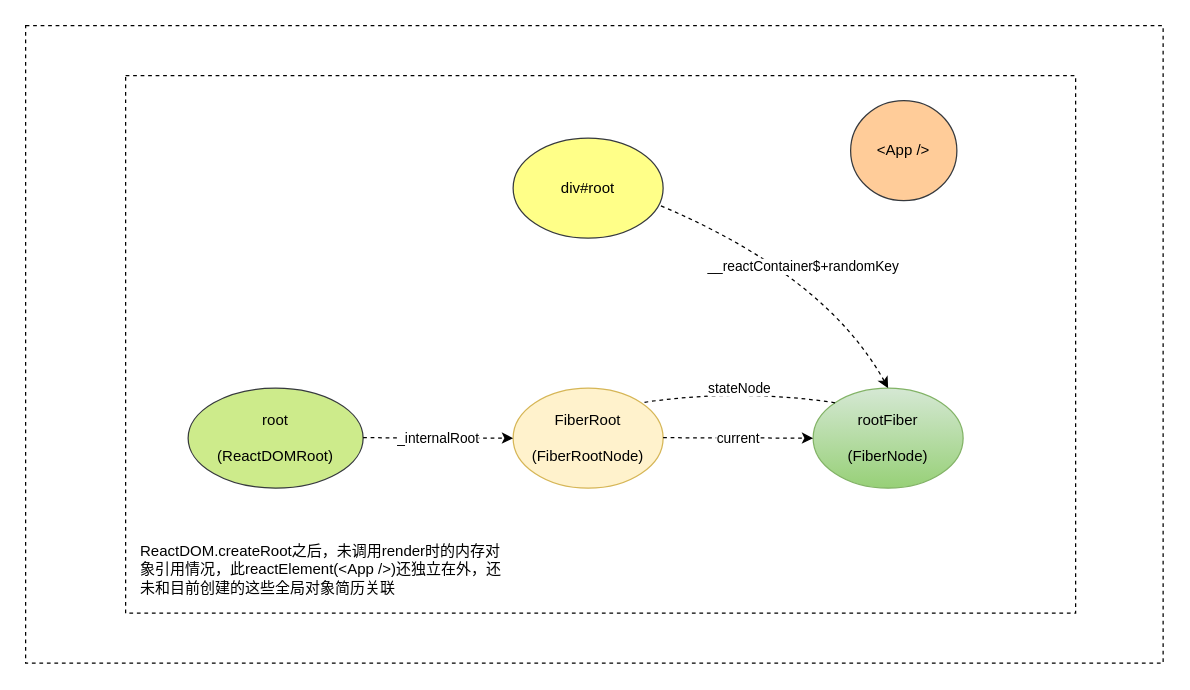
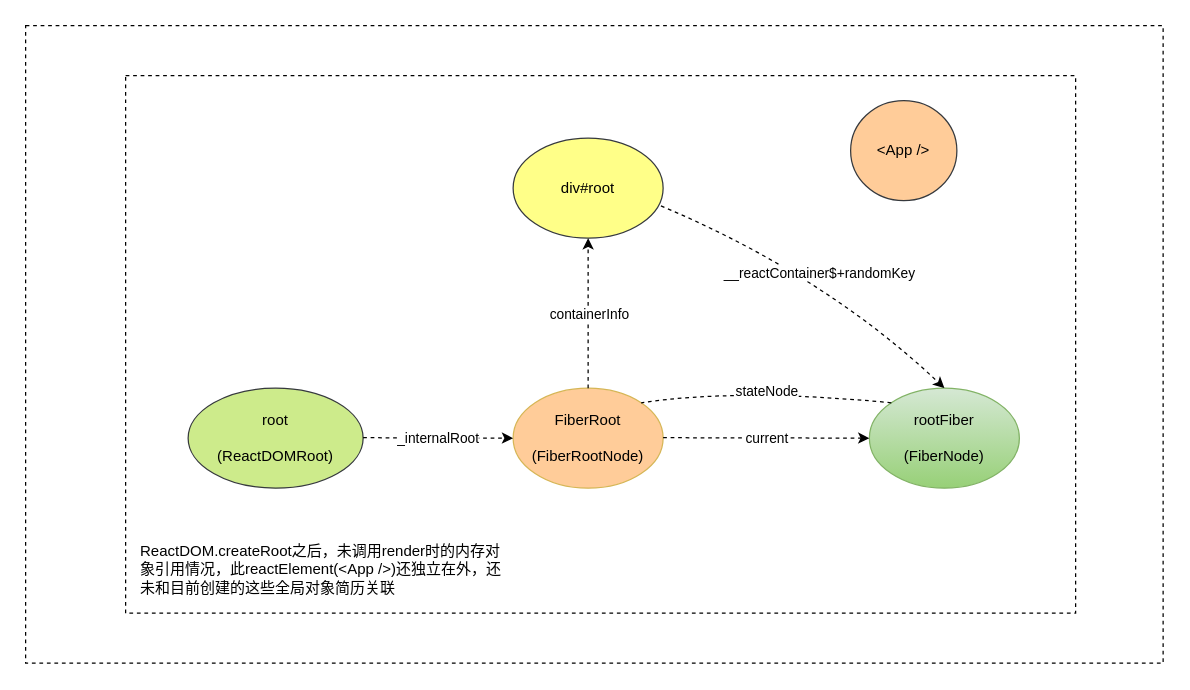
edge "FiberRoot (FiberRootNode)" -> "div#root": added, label "containerInfo"
node "FiberRoot (FiberRootNode)": fillcolor #fff2cc -> #ffcc99
node "rootFiber (FiberNode)": moved (888, 438) -> (944, 438)
